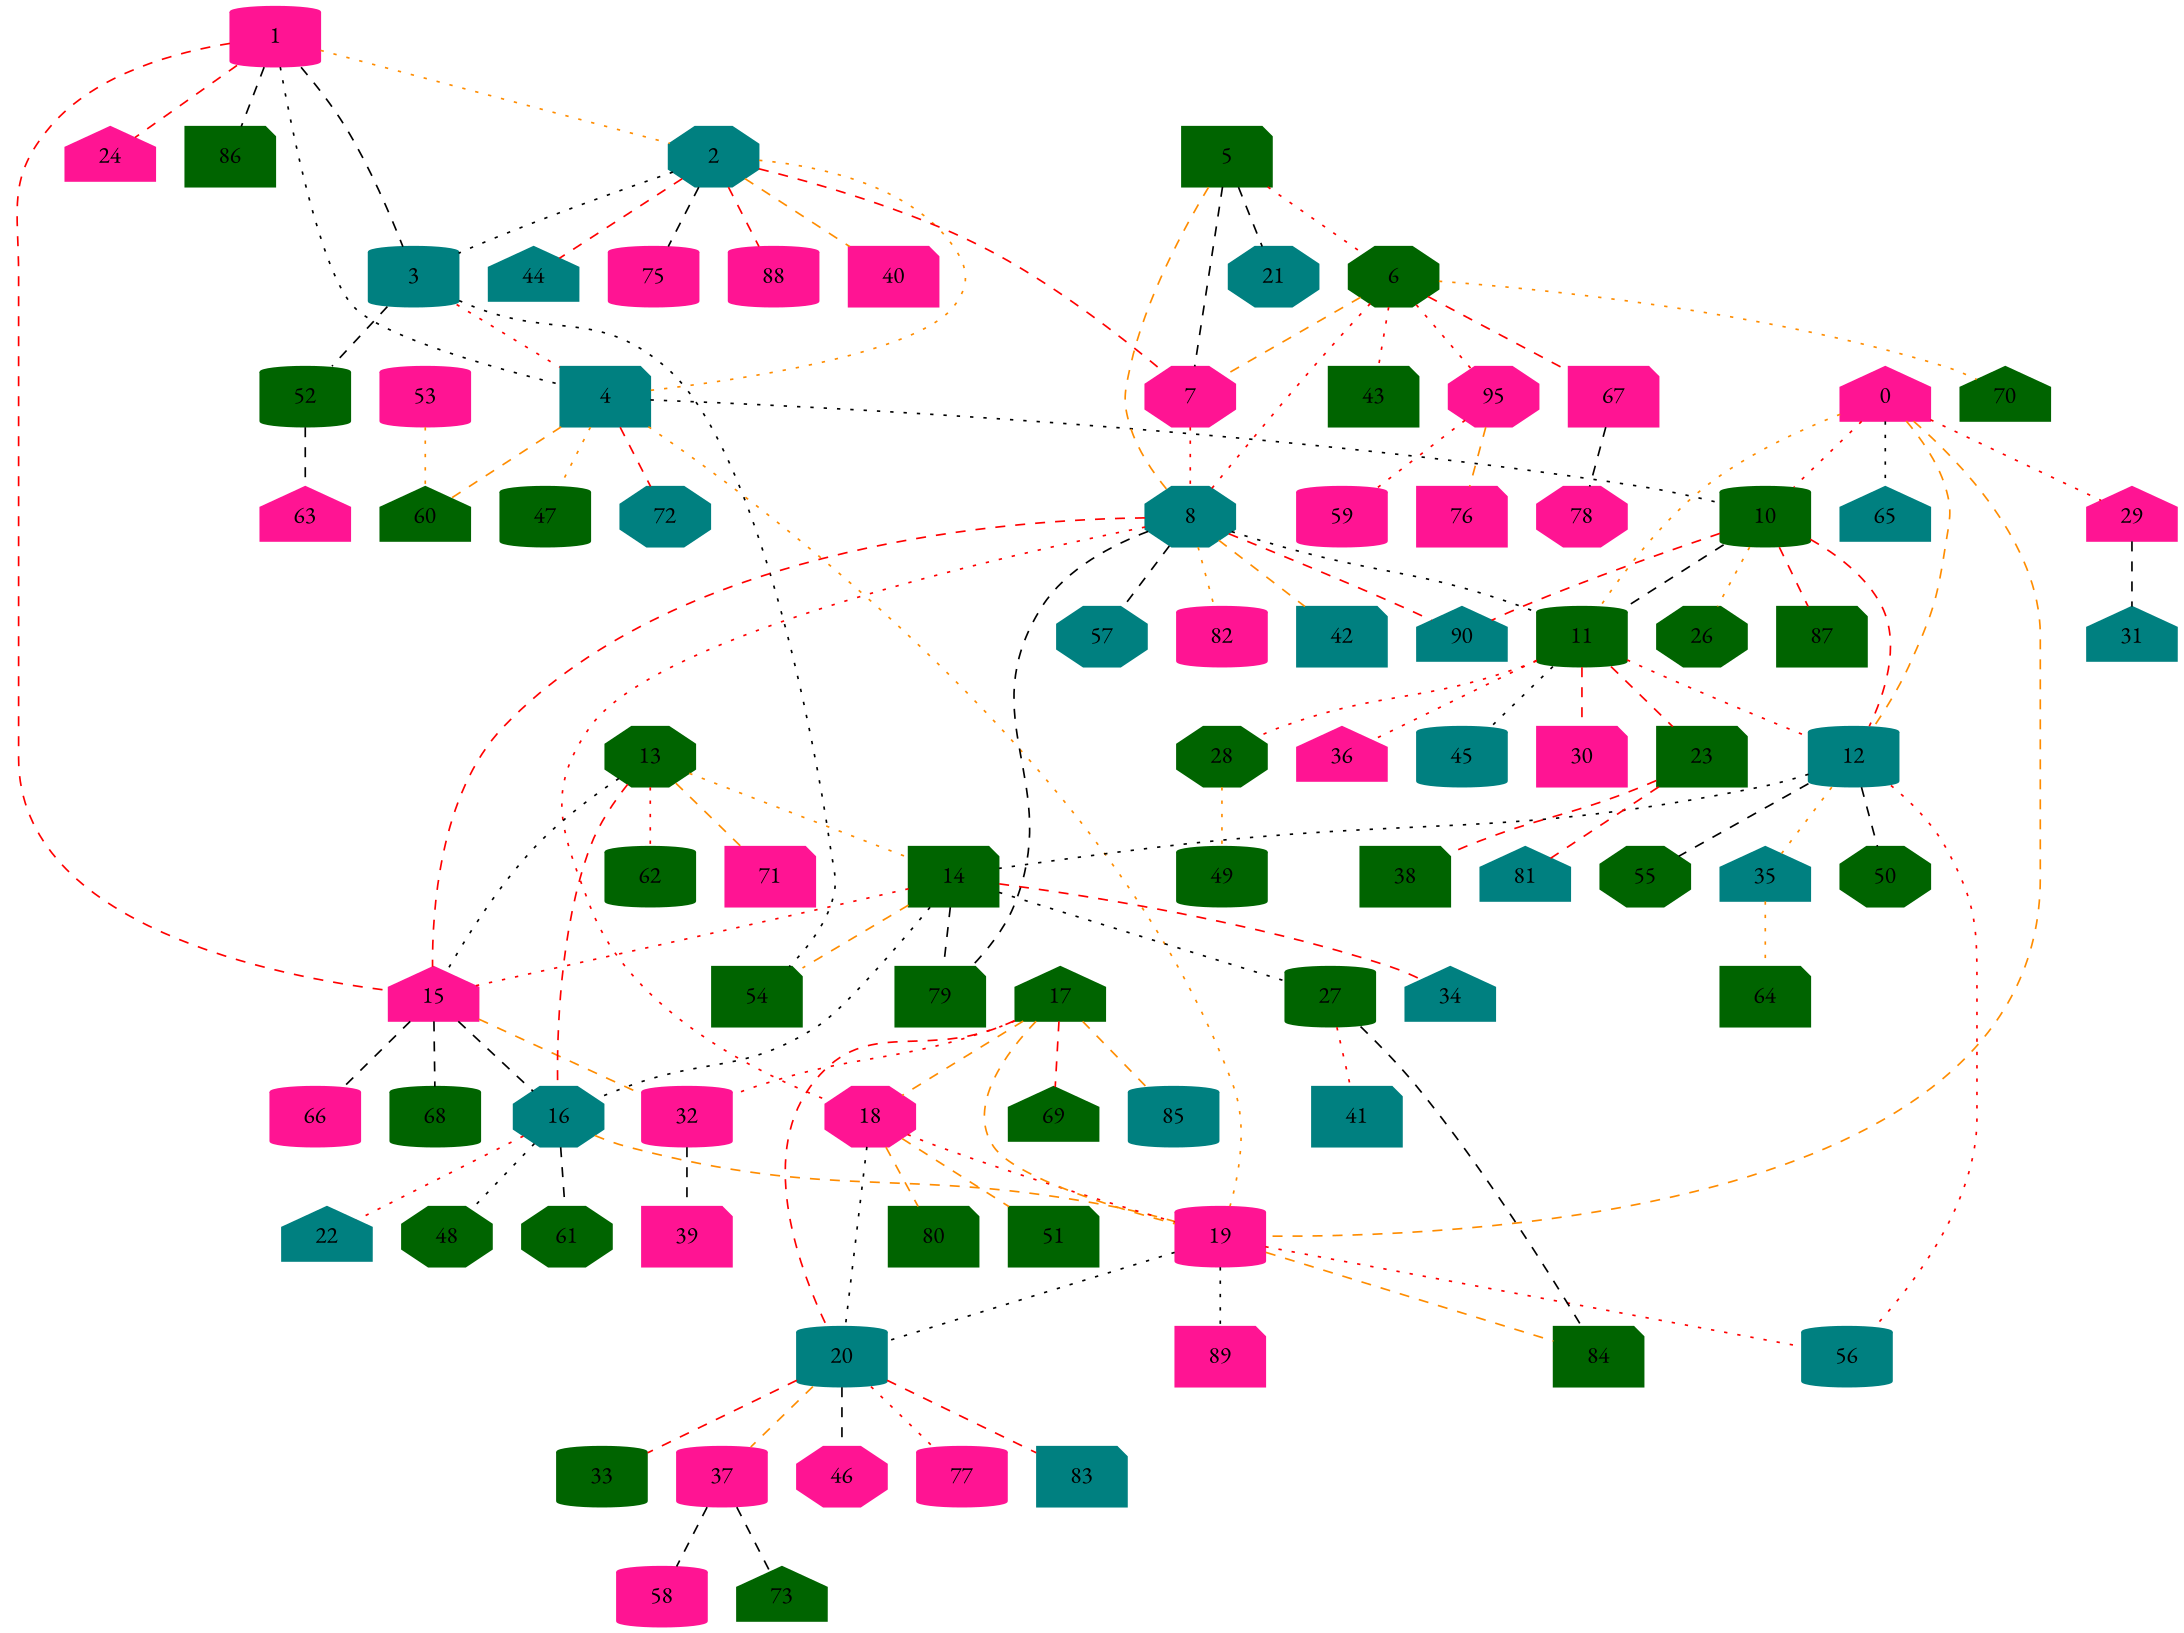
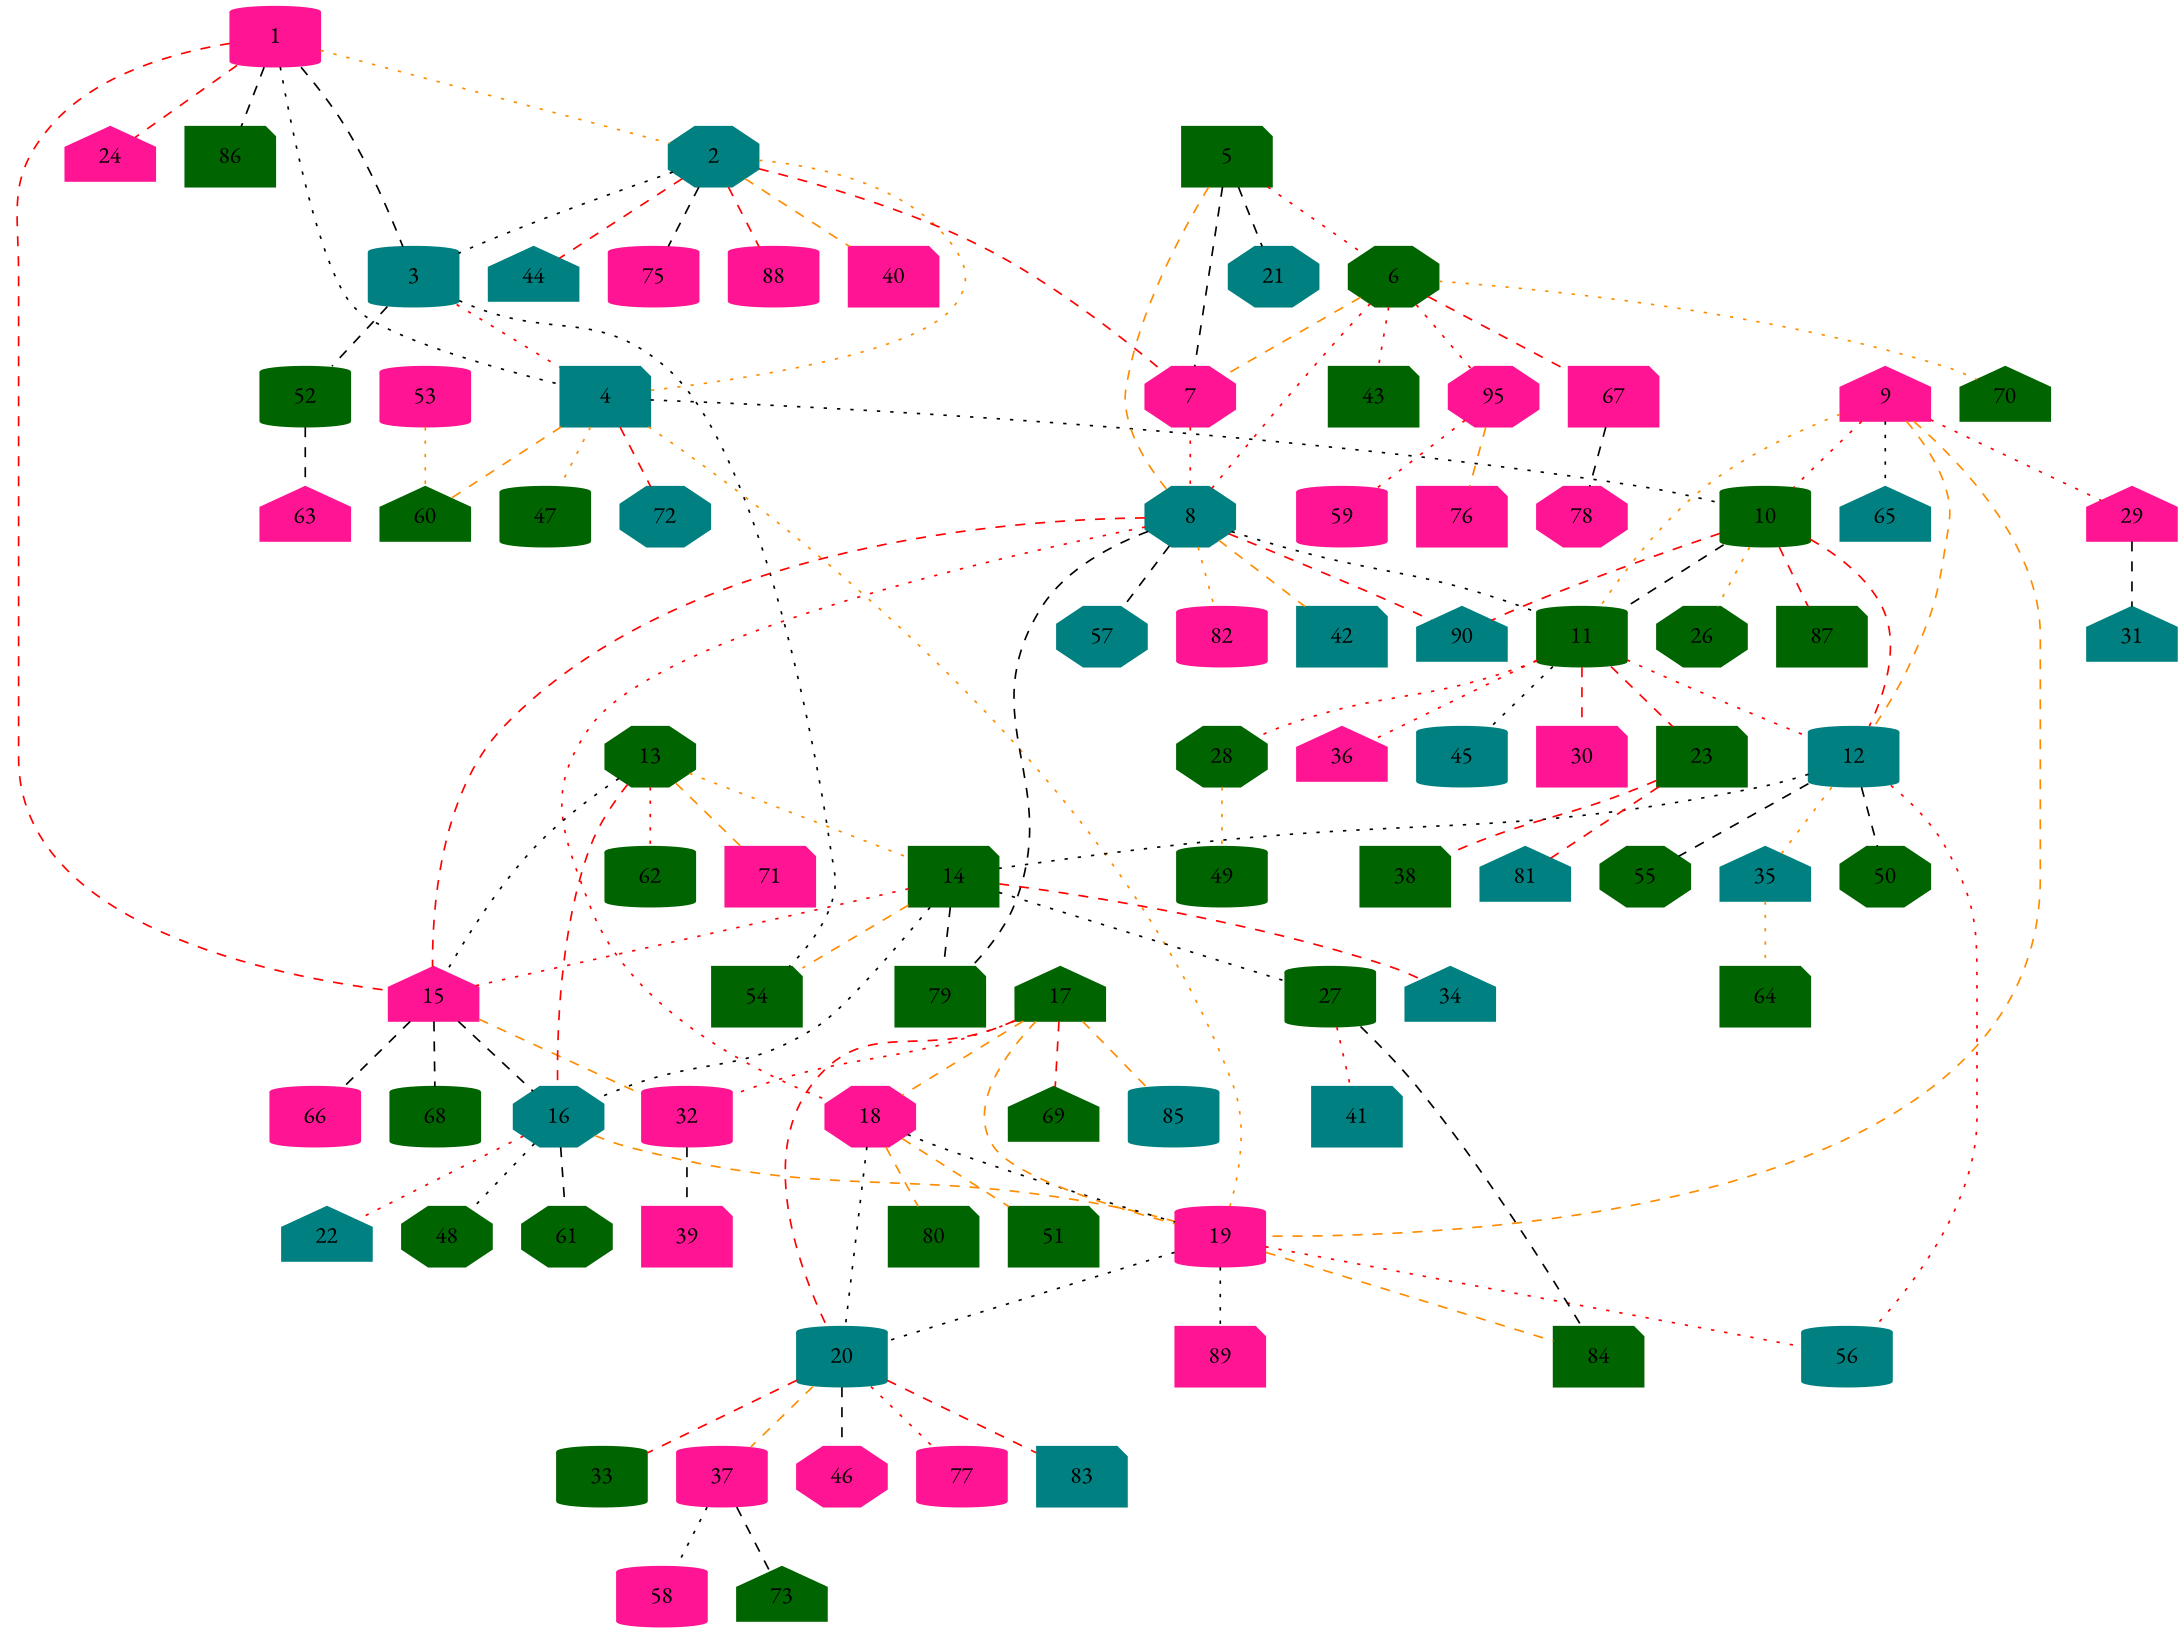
node "0": label "0" -> "9"
edge "18" -- "19": color red -> black
edge "37" -- "58": style dashed -> dotted
